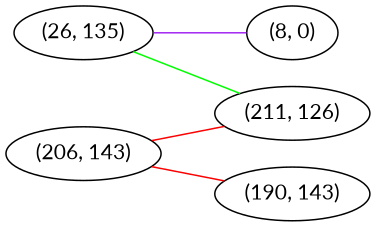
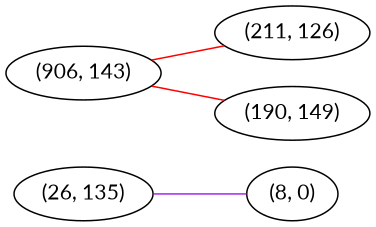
edge "(26, 135)" -- "(211, 126)": removed
node "(206, 143)": label "(206, 143)" -> "(906, 143)"
node "(190, 143)": label "(190, 143)" -> "(190, 149)"
